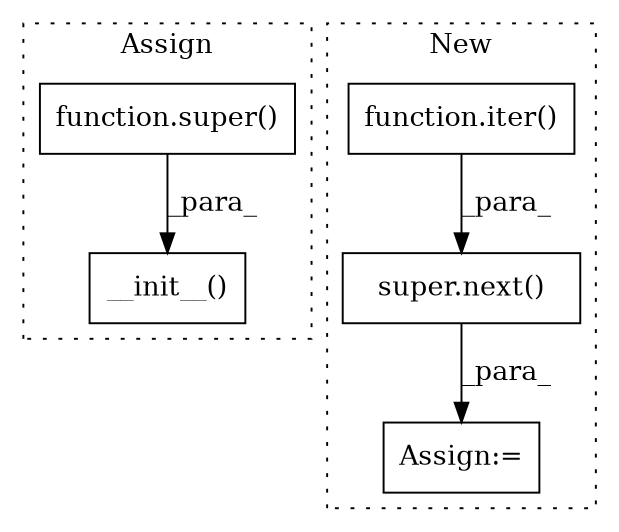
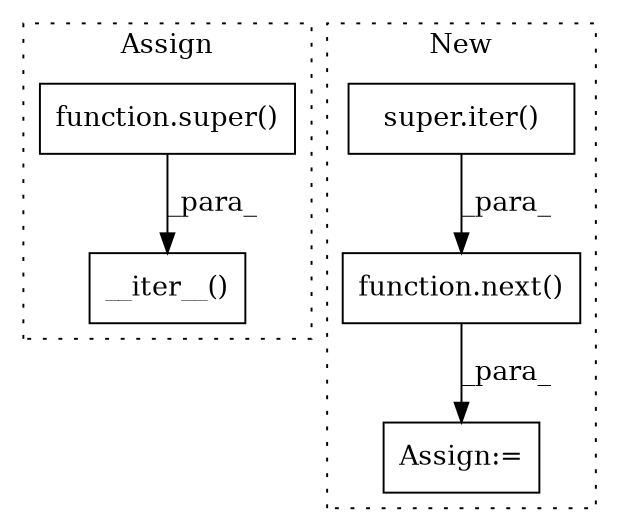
node "function.iter()": label "function.iter()" -> "super.iter()"
node "__init__()": label "__init__()" -> "__iter__()"
node "super.next()": label "super.next()" -> "function.next()"
